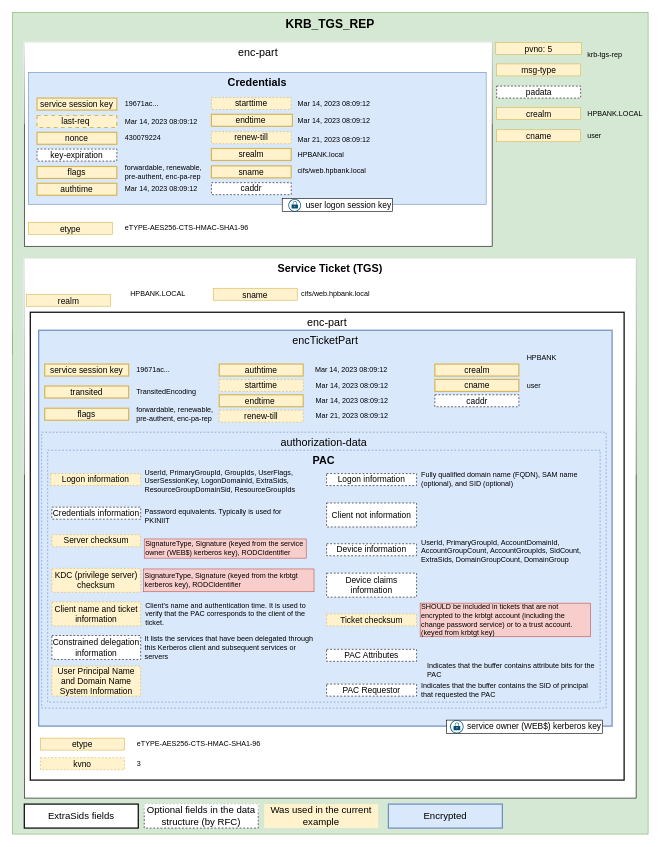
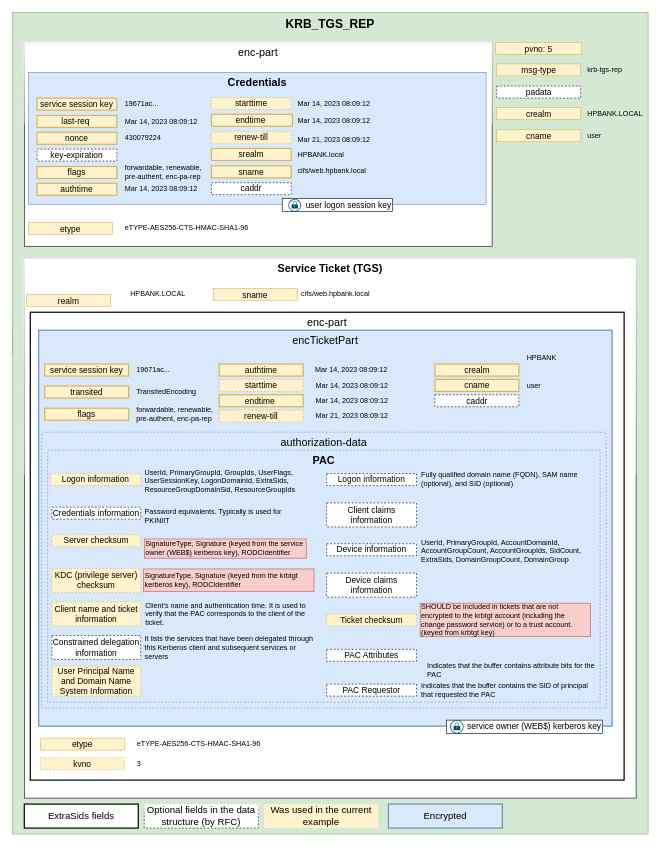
node "krb-tgs-rep": moved (608, 55) -> (608, 70)
node "last-req": style dashed -> solid
node "Client not information": label "Client not information" -> "Client claims information"
